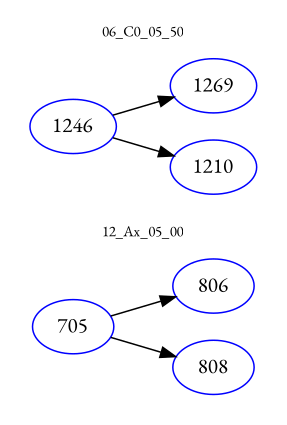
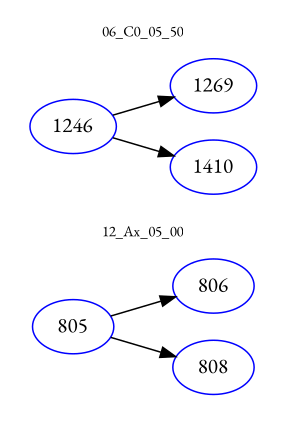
node "1210": label "1210" -> "1410"
node "705": label "705" -> "805"
